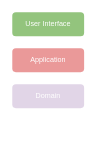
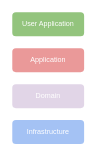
node "User Interface": label "User Interface" -> "User Application"
node "Infrastructure": added
